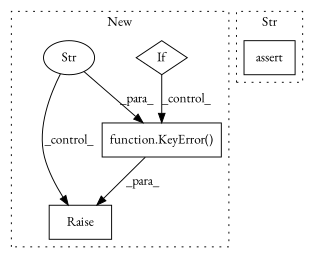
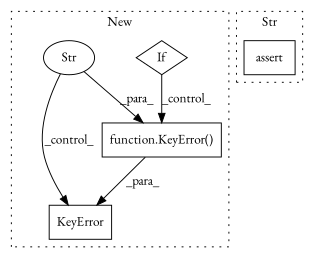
node "Raise": label "Raise" -> "KeyError"
